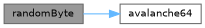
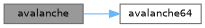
node "randomByte": label "randomByte" -> "avalanche"
